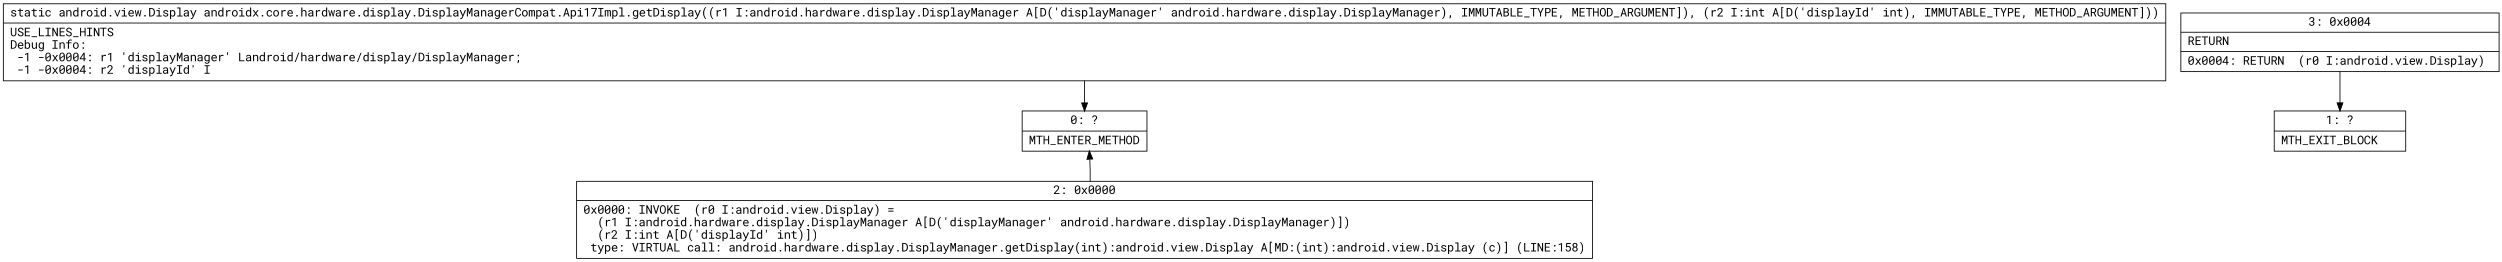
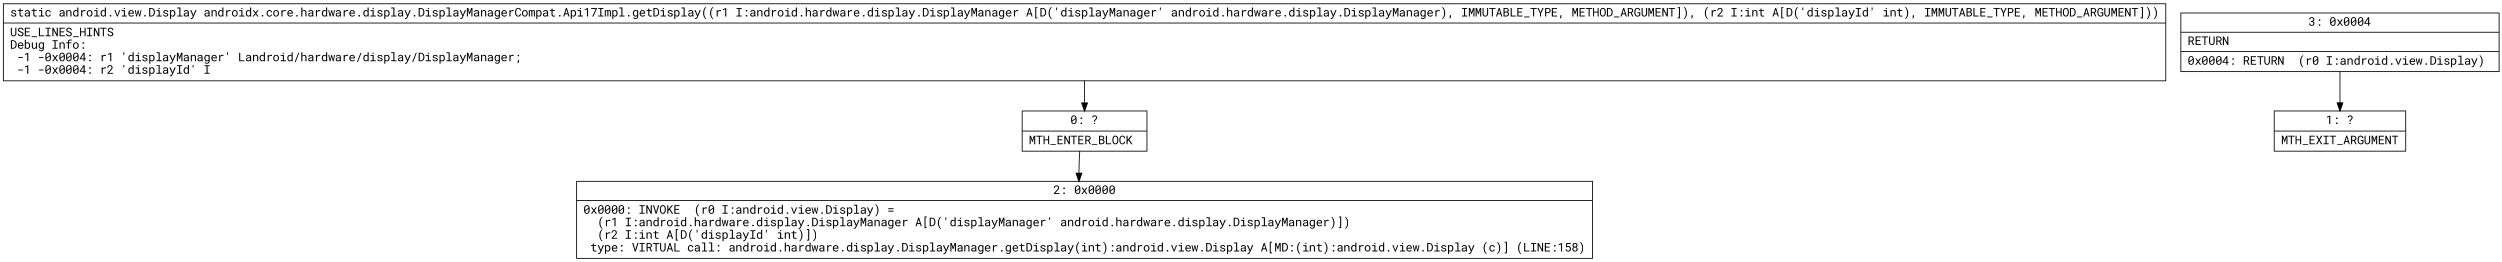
node "0: ?": text "MTH_ENTER_METHOD" -> "MTH_ENTER_BLOCK"
node "1: ?": text "MTH_EXIT_BLOCK" -> "MTH_EXIT_ARGUMENT"
edge "2: 0x0000" -> "0: ?": reversed
